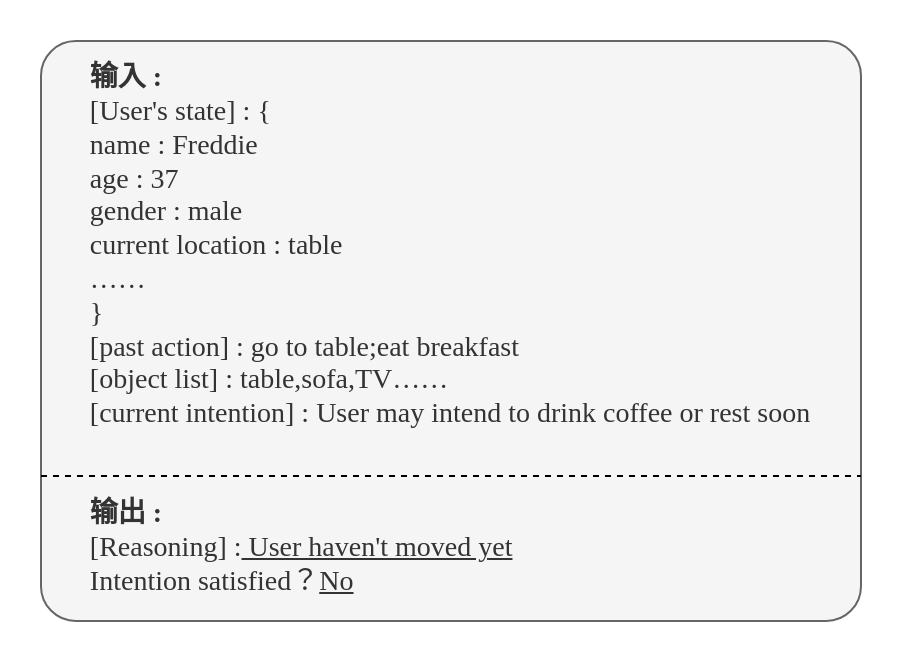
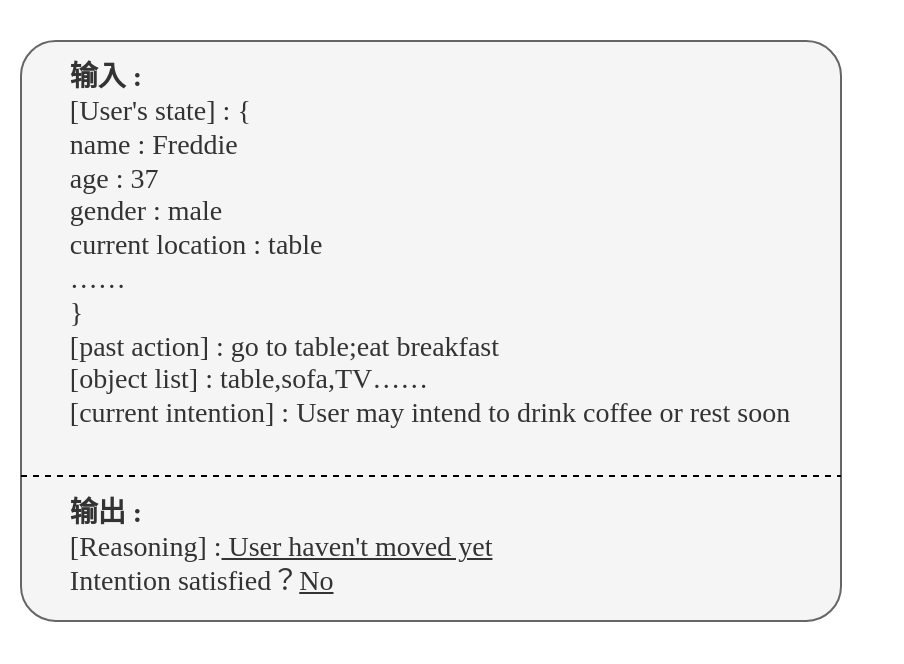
node "输入 : [User's state] : { name : Freddie age : 37 gender : male current location : table …… } [past action] : go to table;eat breakfast [object list] : table,sofa,TV…… [current intention] : User may intend to drink coffee or rest soon 输出 : [Reasoning] : User haven't moved yet Intention satisfied？No": moved (451, 331) -> (431, 331)
